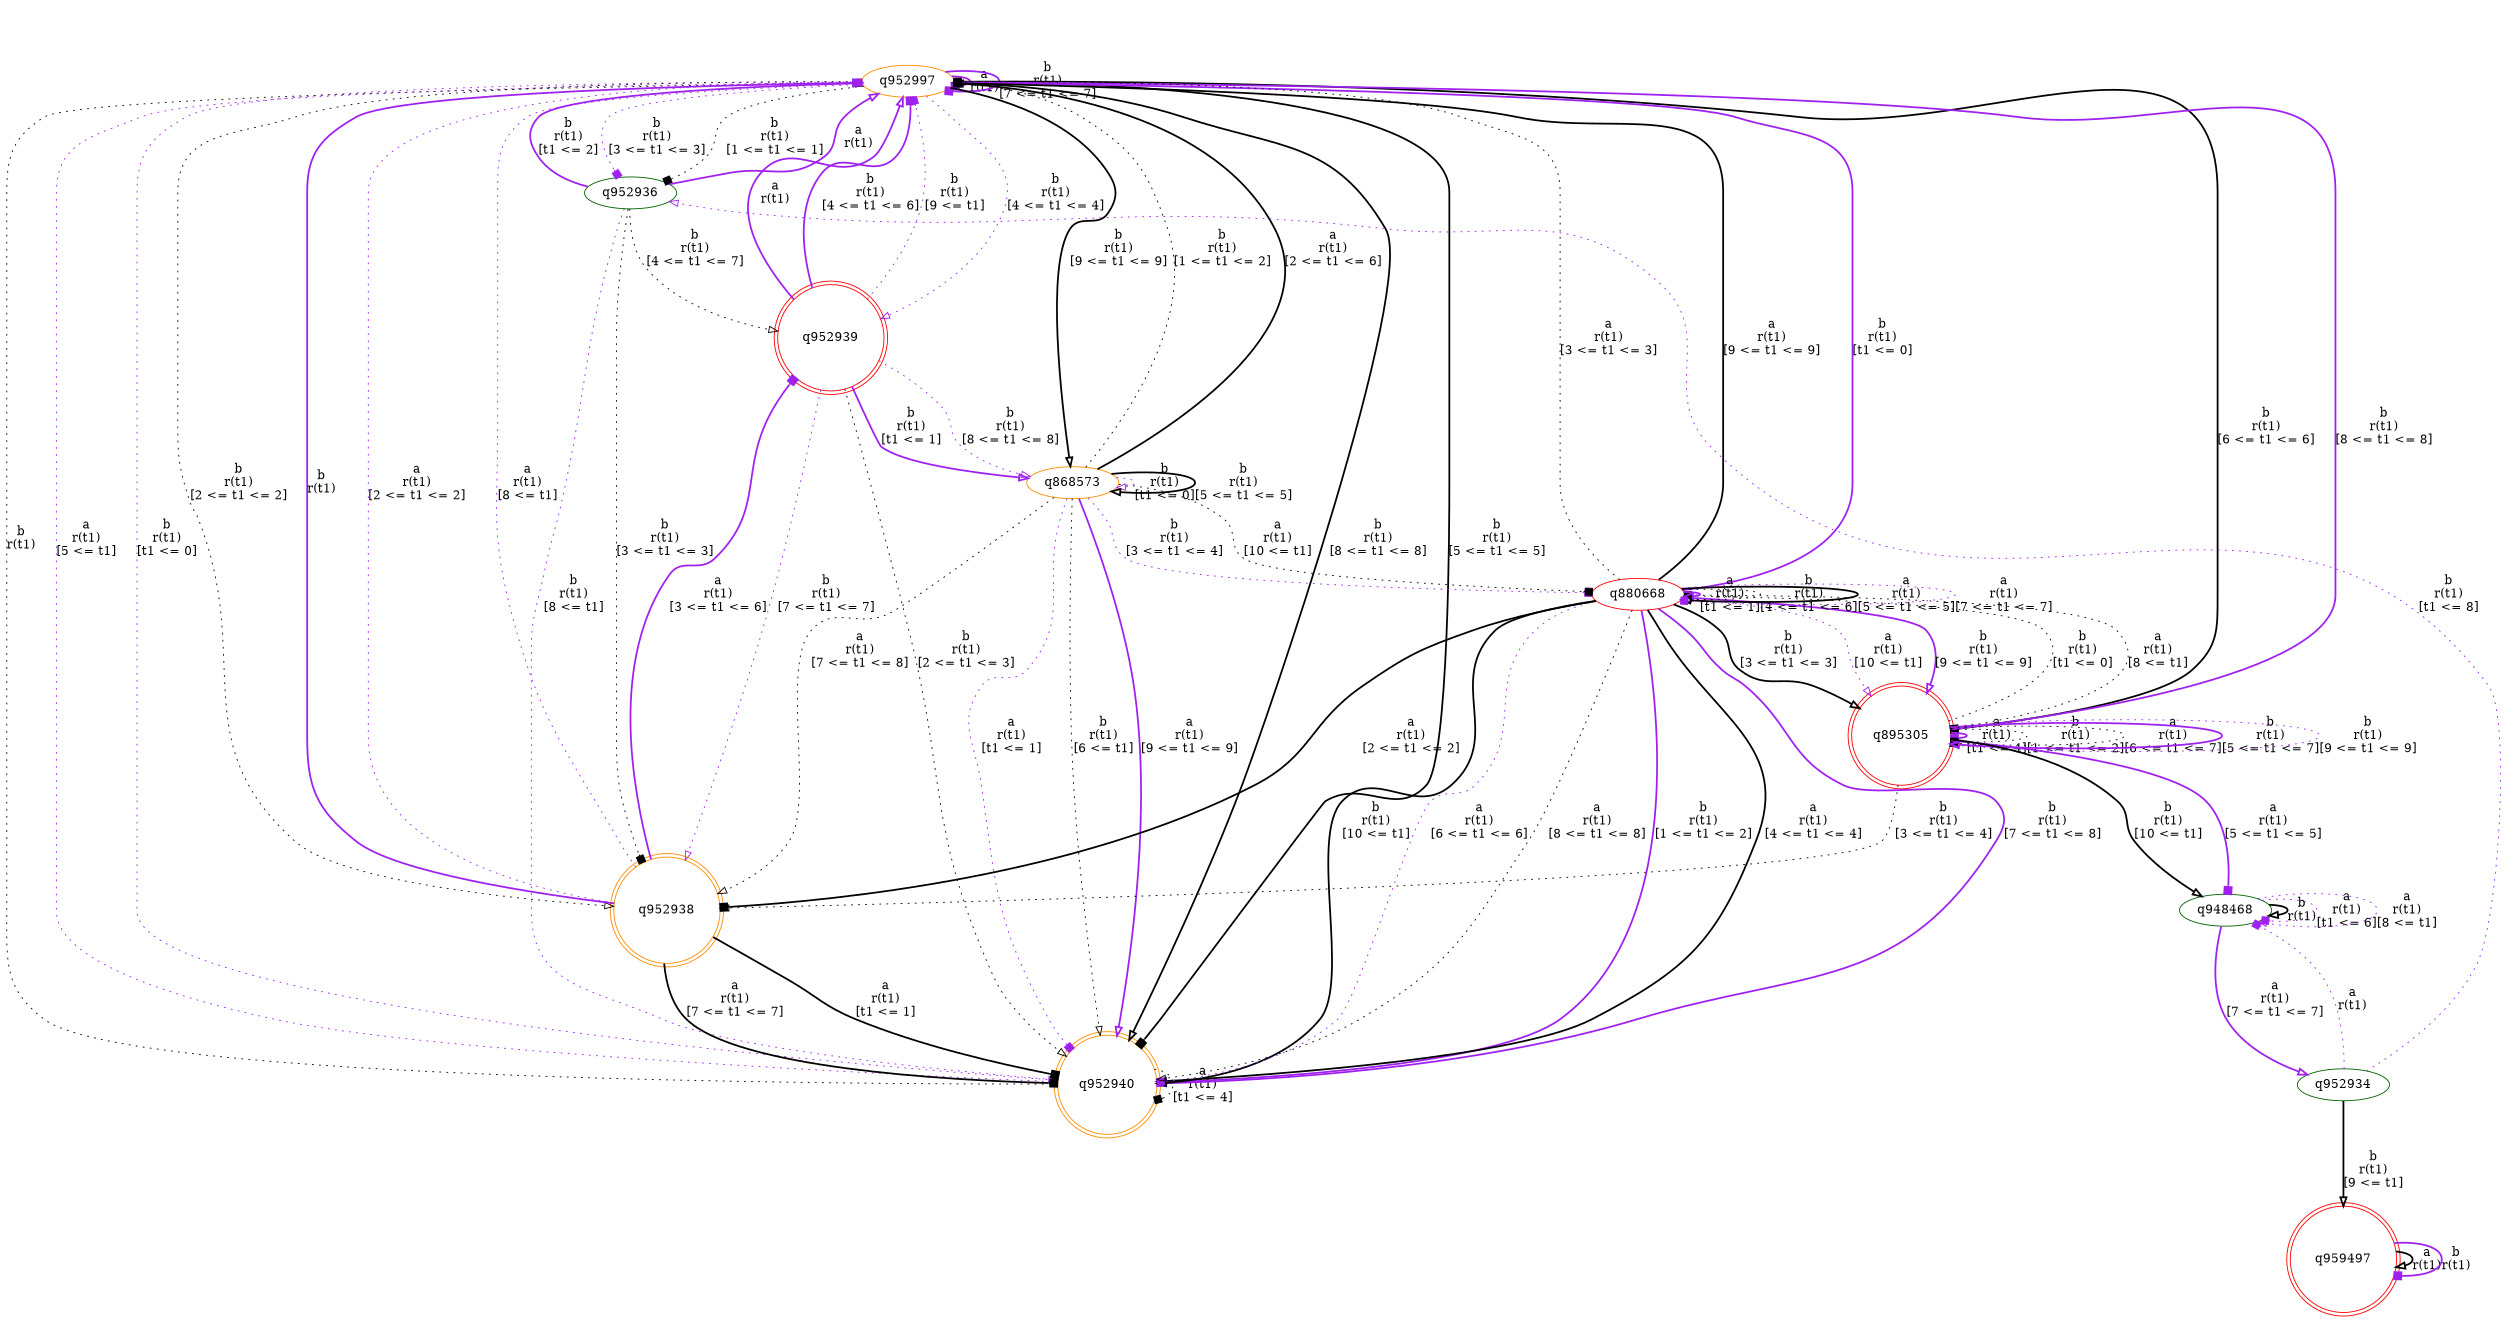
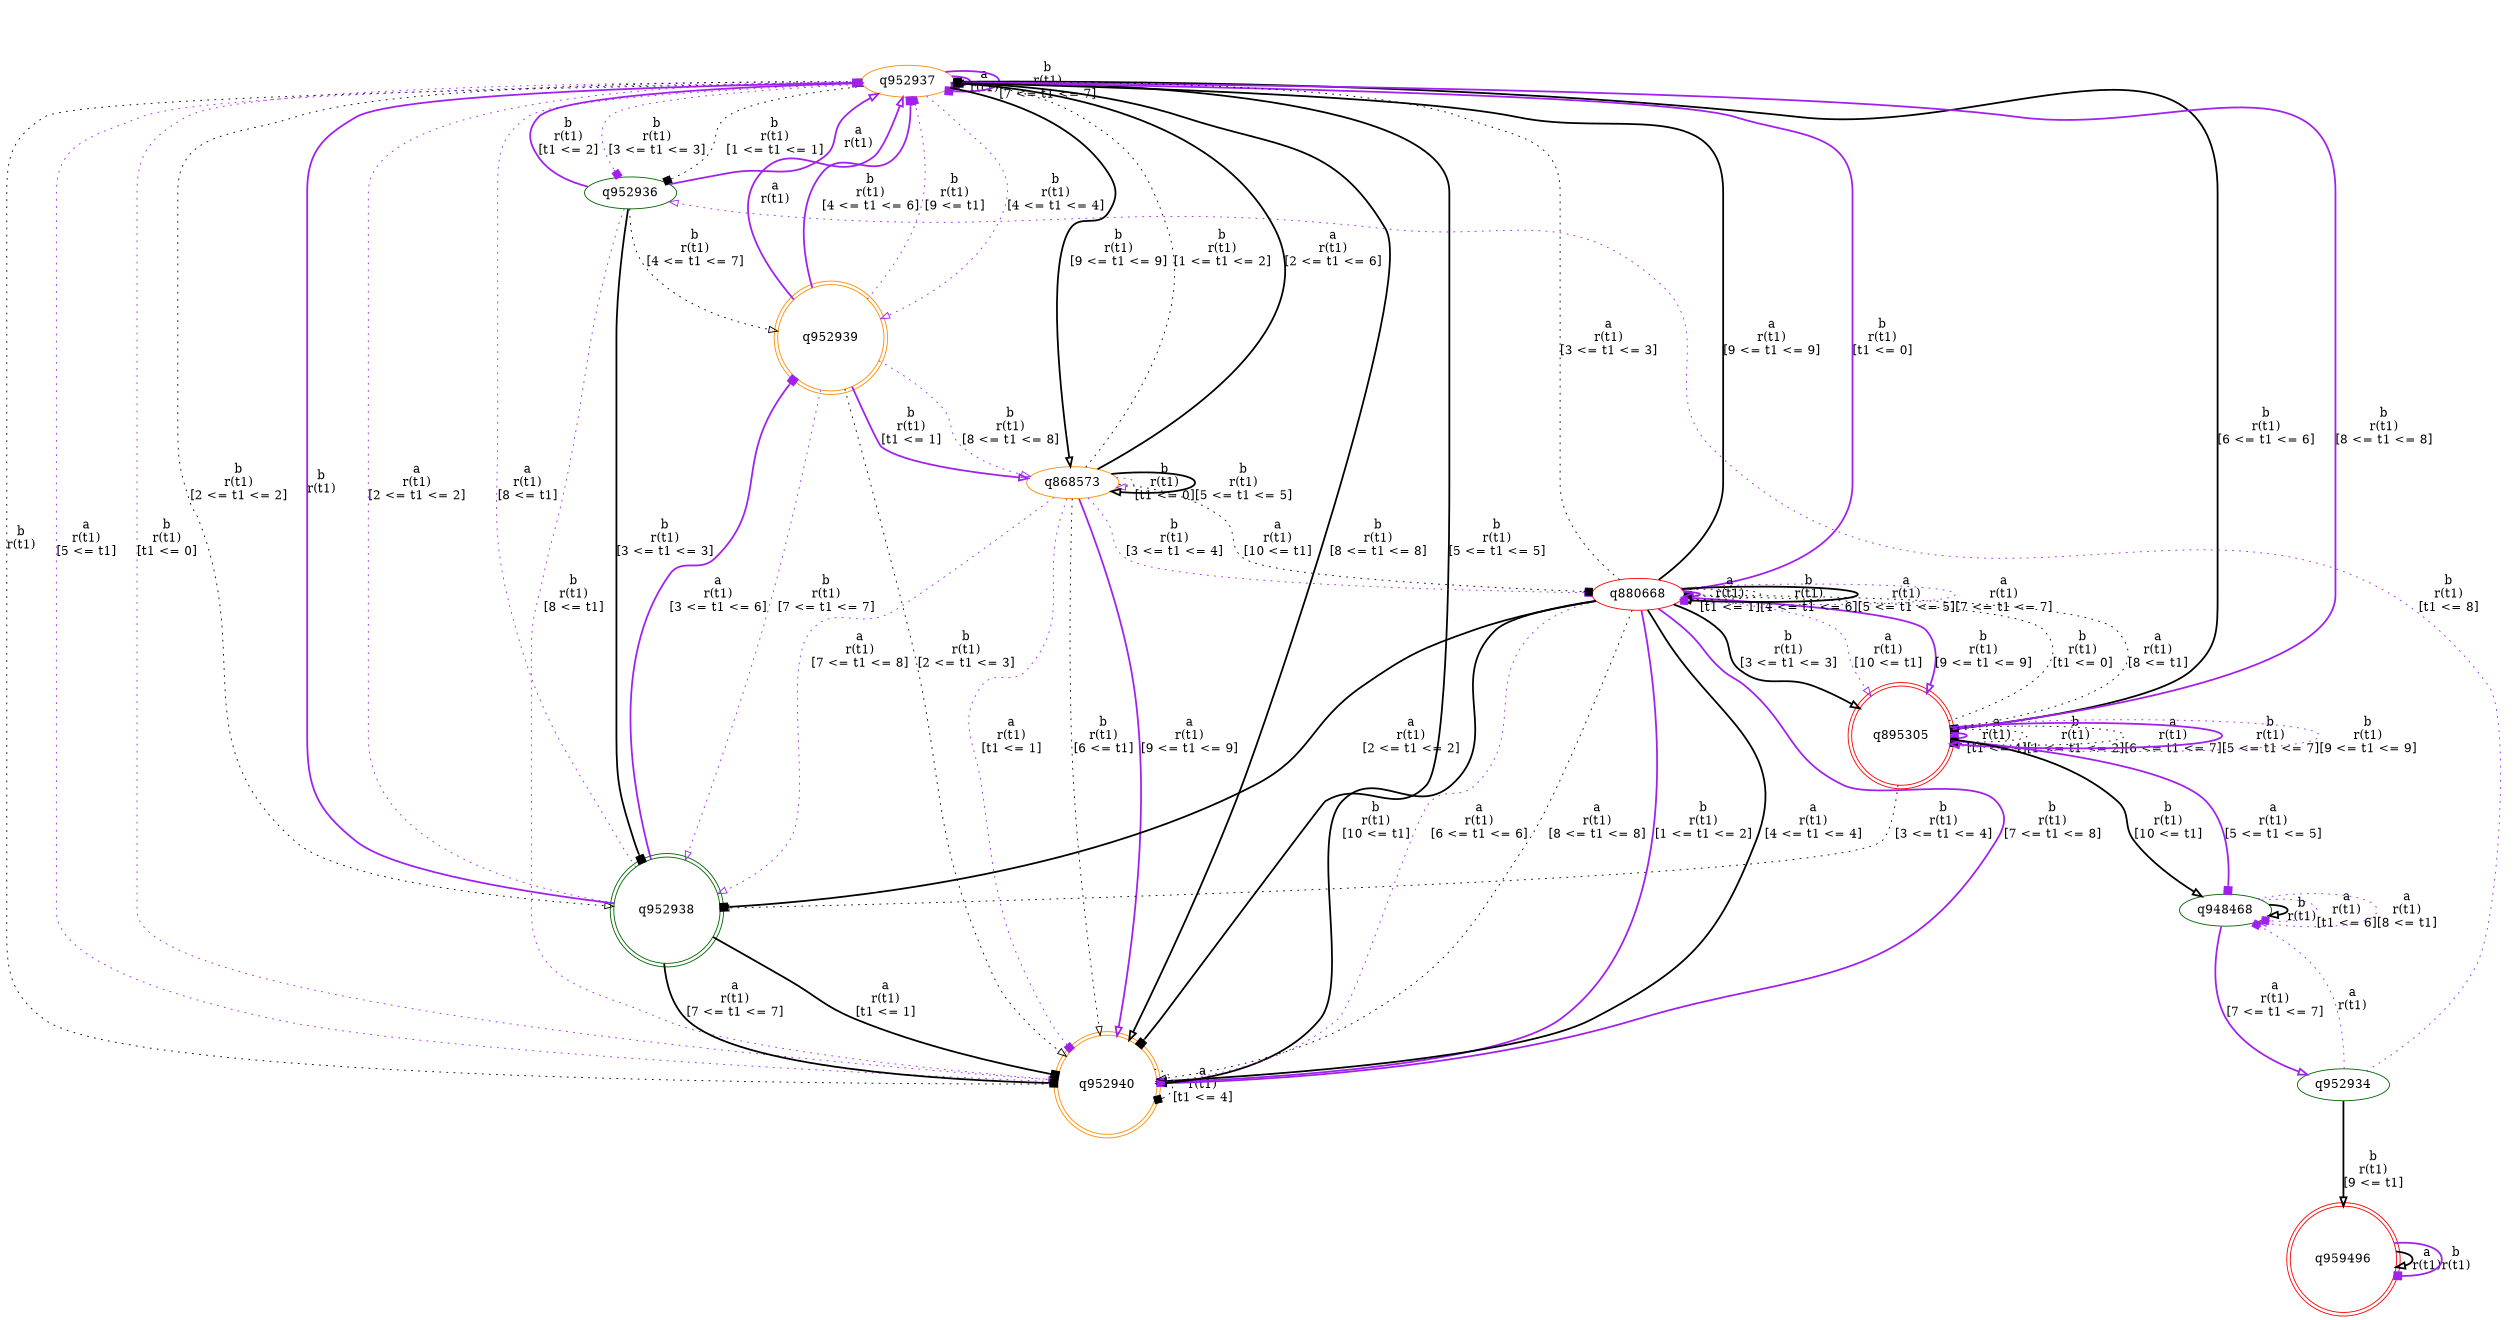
node "q952997": label "q952997" -> "q952937"
node "q952939": color red -> darkorange
edge "q952936" -> "q952938": style dotted -> bold
edge "q868573" -> "q952938": color black -> purple
node "q952938": color darkorange -> darkgreen
node "q959497": label "q959497" -> "q959496"
